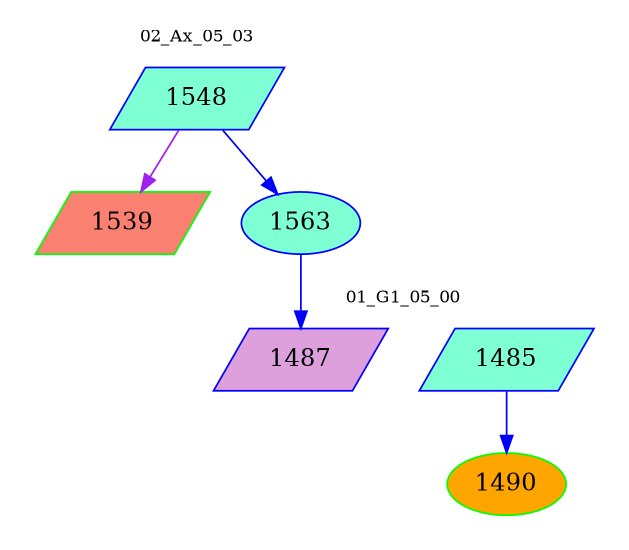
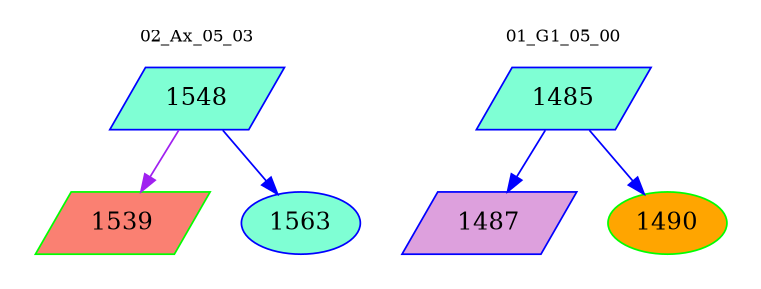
edge "1563" -> "1487": now "1485" -> "1487"
